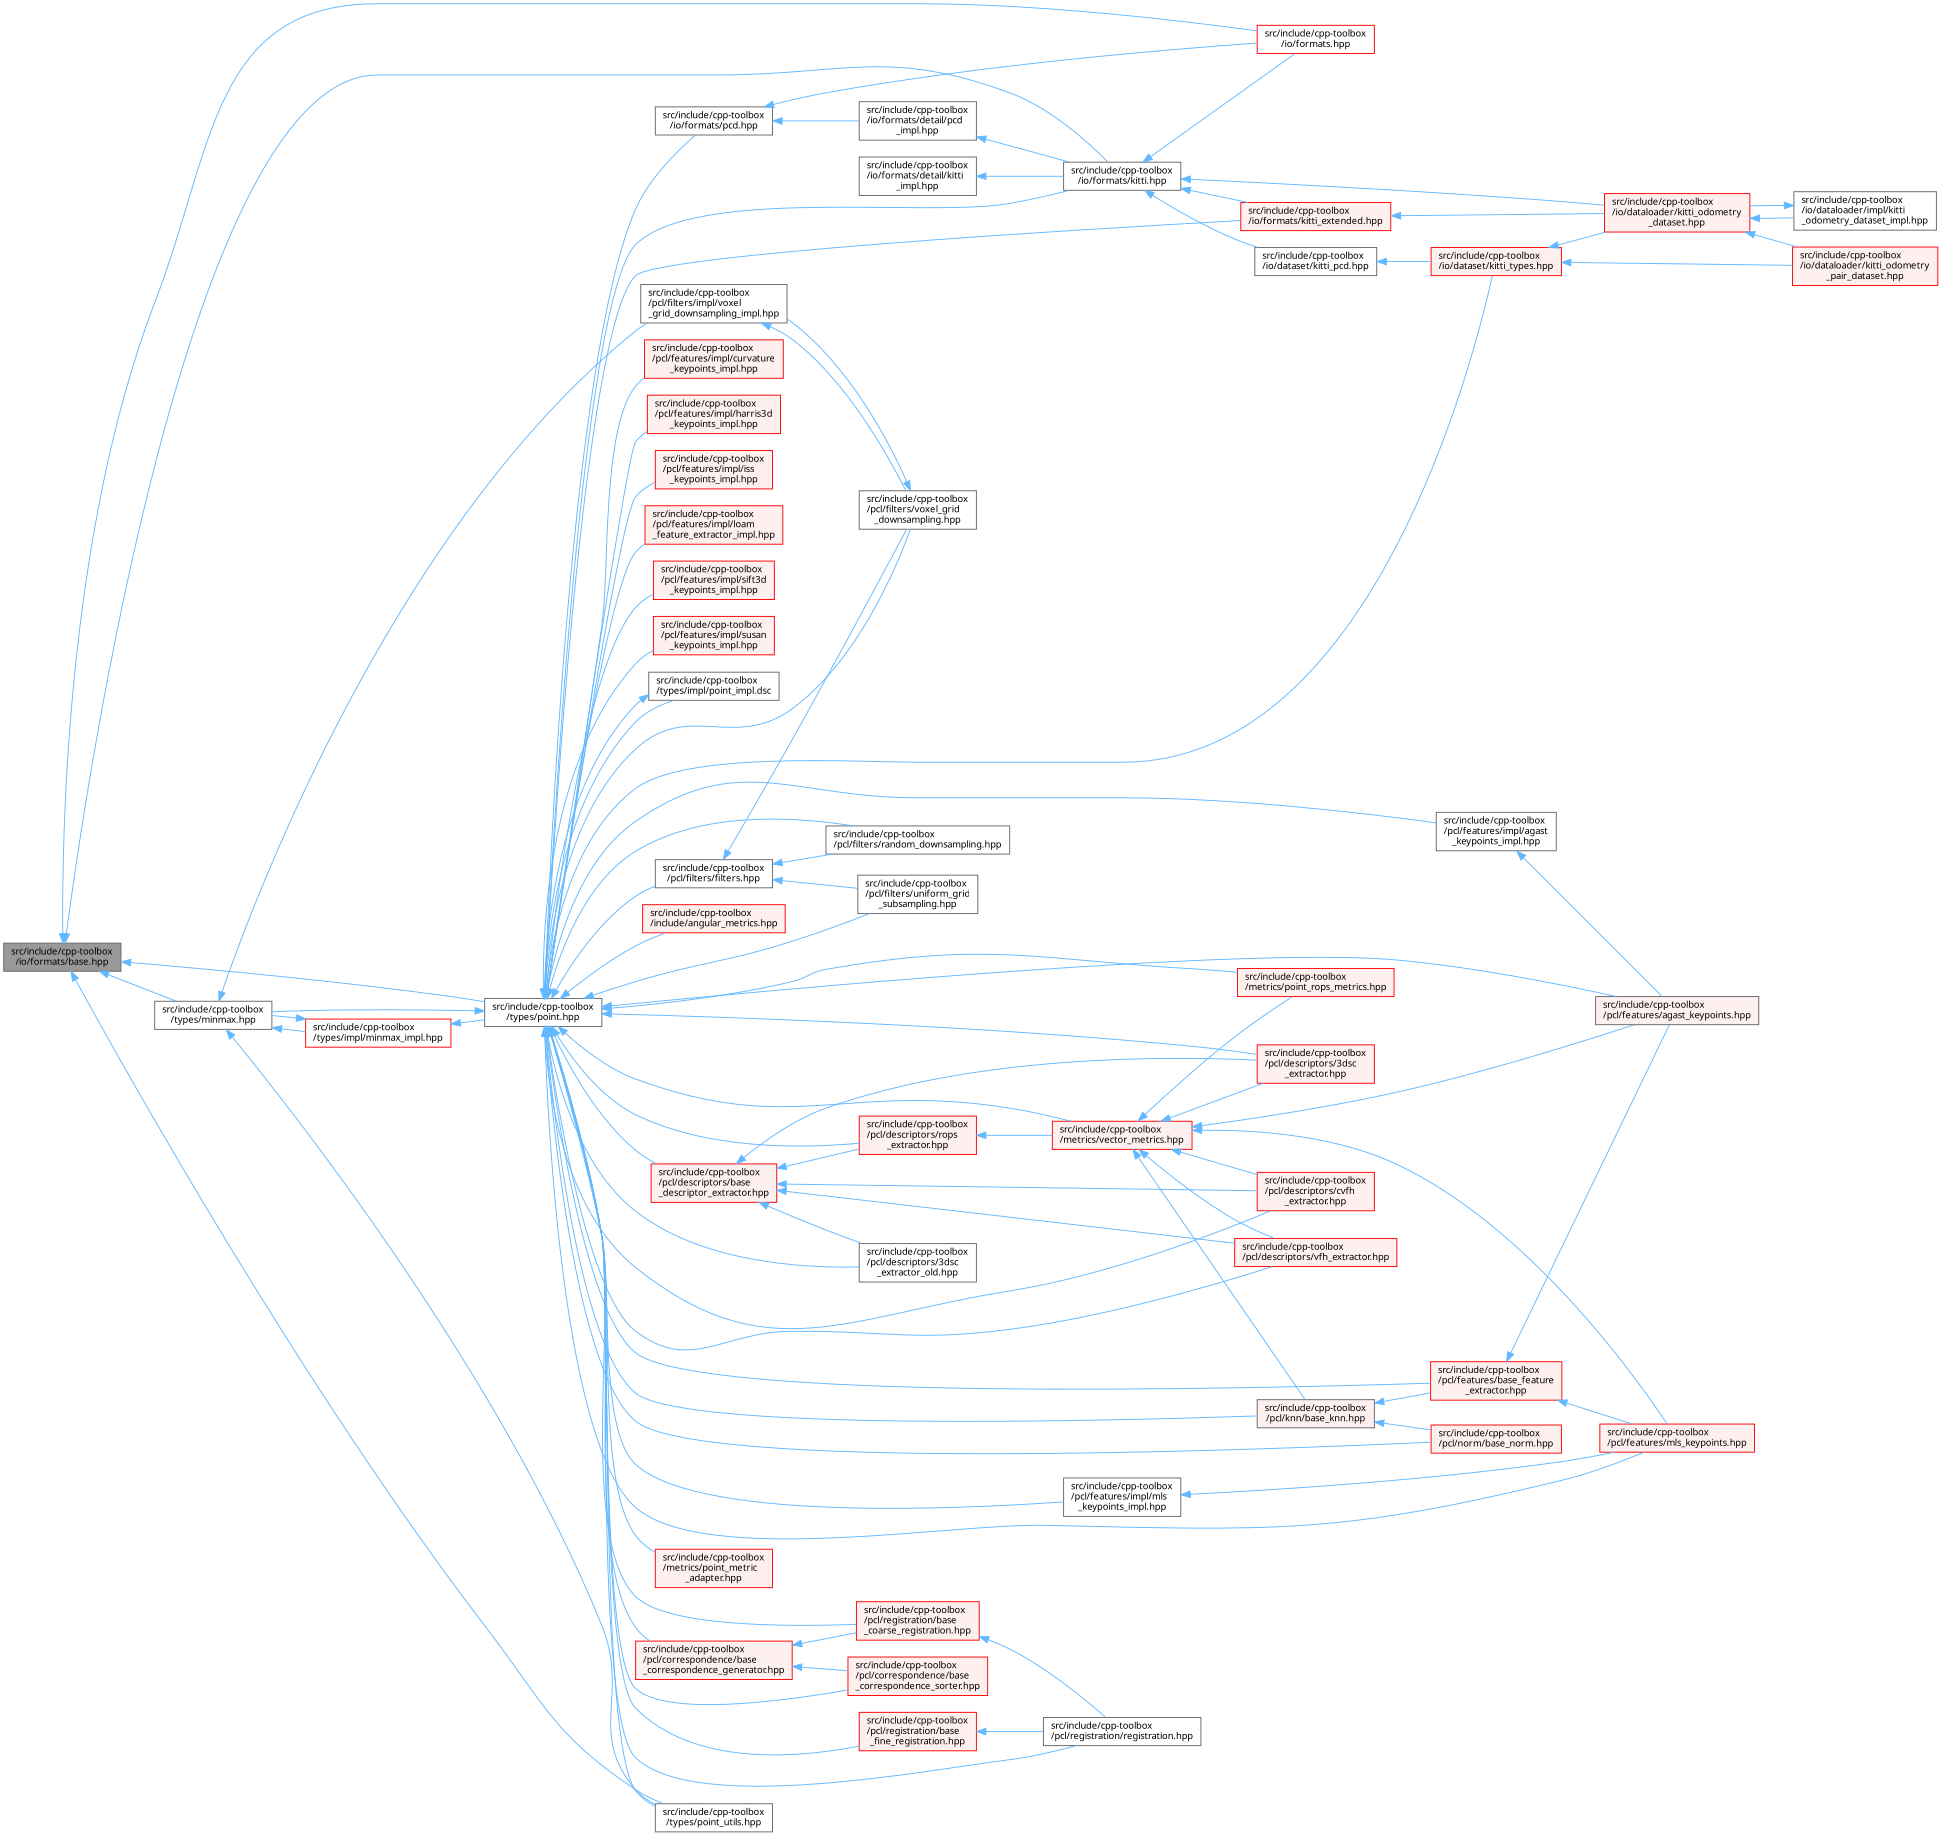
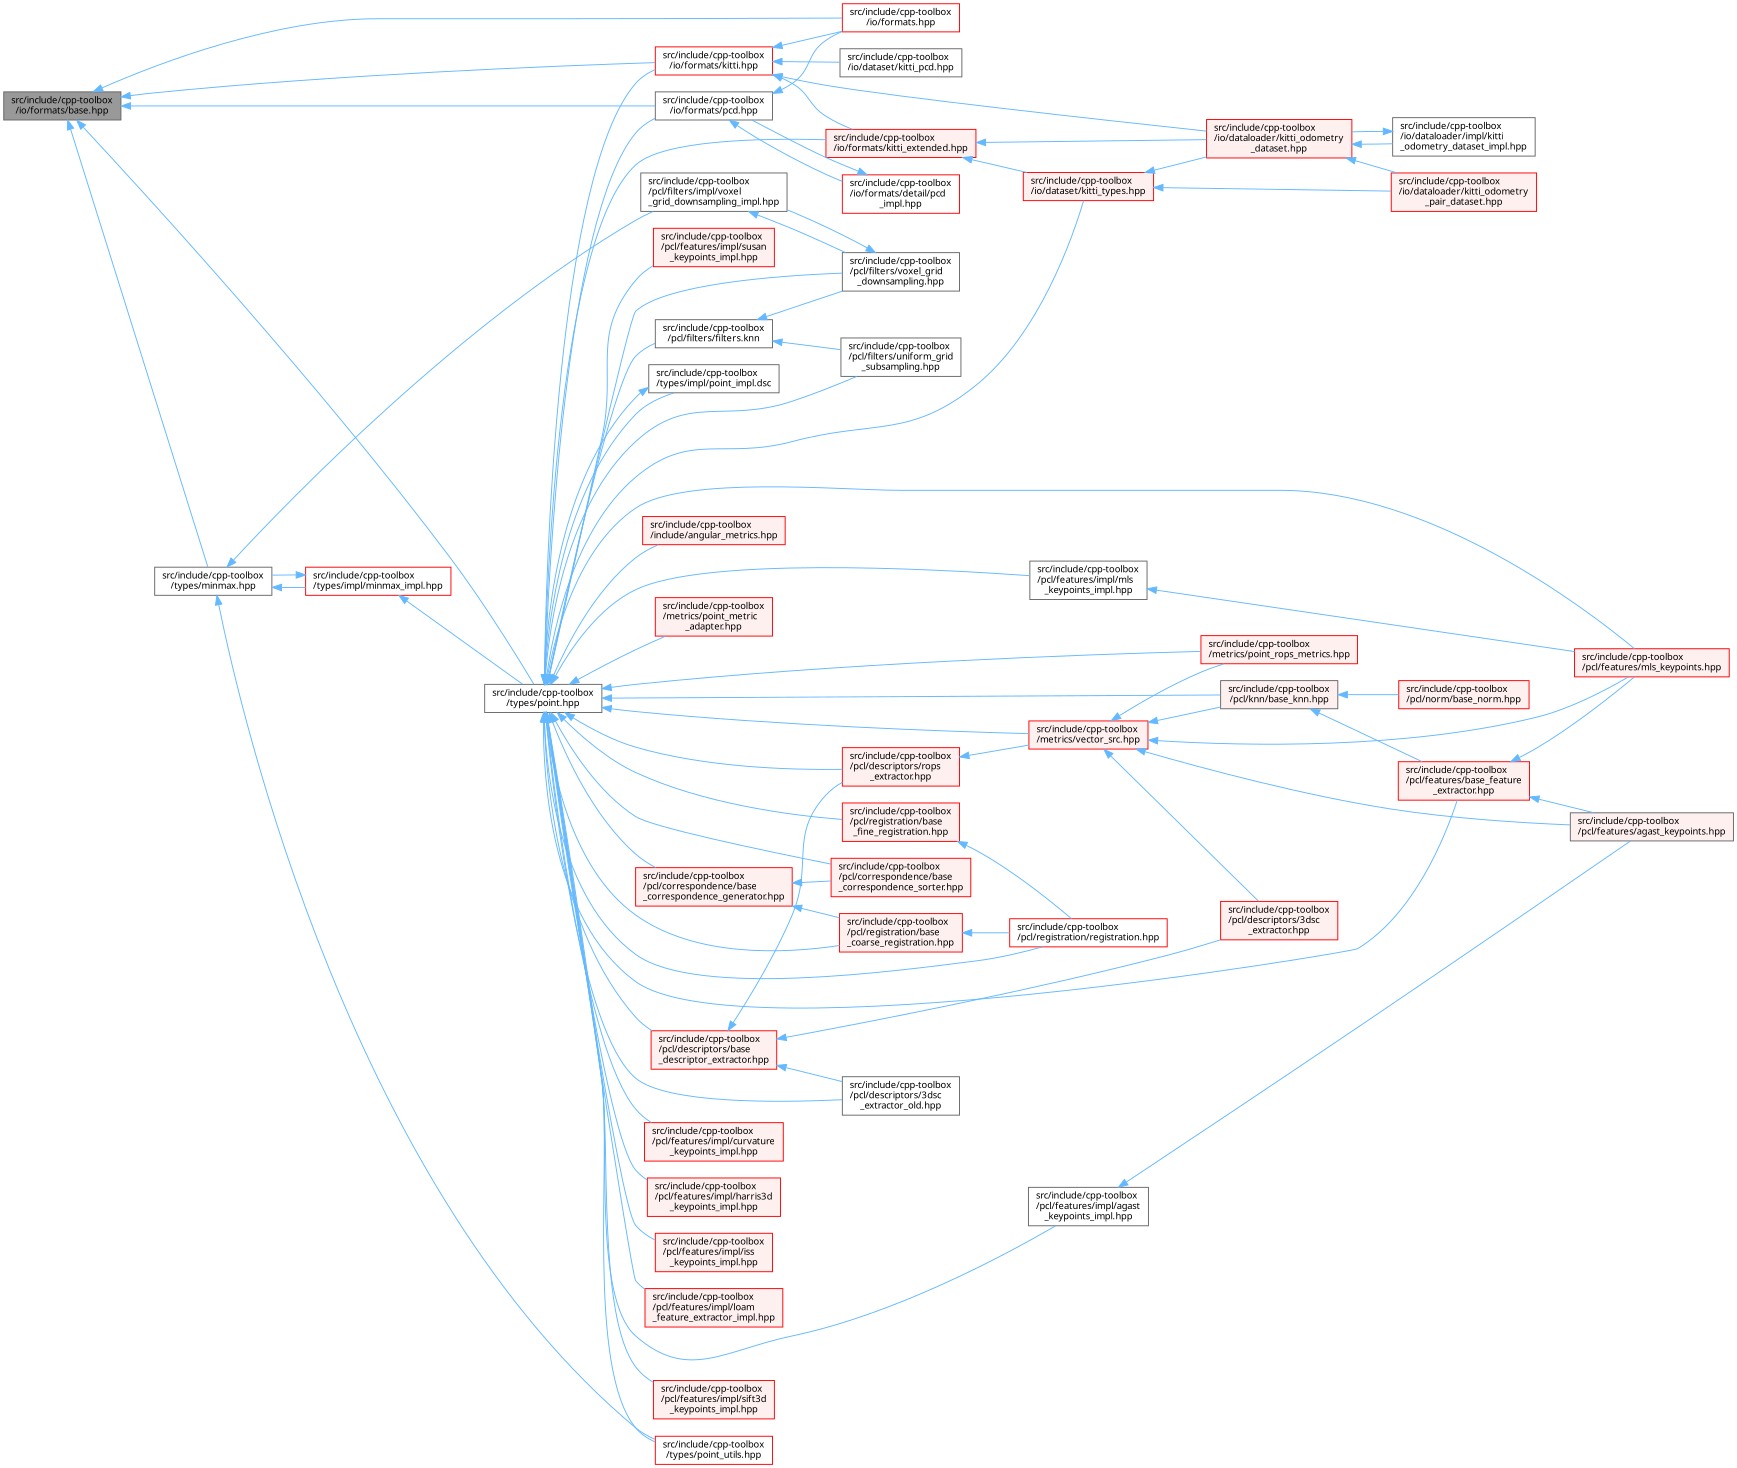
node "src/include/cpp-toolbox /io/formats/detail/pcd _impl.hpp": color grey40 -> red
edge "src/include/cpp-toolbox /io/formats/kitti.hpp" -> "src/include/cpp-toolbox /io/formats/detail/pcd _impl.hpp": now "src/include/cpp-toolbox /io/formats/pcd.hpp" -> "src/include/cpp-toolbox /io/formats/detail/pcd _impl.hpp"
node "src/include/cpp-toolbox /io/formats/detail/kitti _impl.hpp": removed
node "src/include/cpp-toolbox /io/formats/kitti.hpp": color grey40 -> red
edge "src/include/cpp-toolbox /io/dataset/kitti_types.hpp" -> "src/include/cpp-toolbox /io/dataset/kitti_pcd.hpp": now "src/include/cpp-toolbox /io/dataset/kitti_types.hpp" -> "src/include/cpp-toolbox /io/formats/kitti_extended.hpp"
node "src/include/cpp-toolbox /pcl/filters/random_downsampling.hpp": removed
node "src/include/cpp-toolbox /pcl/filters/filters.hpp": label "src/include/cpp-toolbox /pcl/filters/filters.hpp" -> "src/include/cpp-toolbox /pcl/filters/filters.knn"
edge "src/include/cpp-toolbox /pcl/features/agast_keypoints.hpp" -> "src/include/cpp-toolbox /types/point.hpp": removed
edge "src/include/cpp-toolbox /types/minmax.hpp" -> "src/include/cpp-toolbox /types/point.hpp": removed
edge "src/include/cpp-toolbox /pcl/descriptors/3dsc _extractor.hpp" -> "src/include/cpp-toolbox /types/point.hpp": removed
node "src/include/cpp-toolbox /metrics/vector_metrics.hpp": label "src/include/cpp-toolbox /metrics/vector_metrics.hpp" -> "src/include/cpp-toolbox /metrics/vector_src.hpp"
node "src/include/cpp-toolbox /pcl/descriptors/cvfh _extractor.hpp": removed
node "src/include/cpp-toolbox /pcl/descriptors/vfh_extractor.hpp": removed
edge "src/include/cpp-toolbox /types/point_utils.hpp" -> "src/include/cpp-toolbox /io/formats/base.hpp": now "src/include/cpp-toolbox /io/formats/pcd.hpp" -> "src/include/cpp-toolbox /io/formats/base.hpp"
edge "src/include/cpp-toolbox /pcl/norm/base_norm.hpp" -> "src/include/cpp-toolbox /types/point.hpp": removed
node "src/include/cpp-toolbox /pcl/registration/registration.hpp": color grey40 -> red
node "src/include/cpp-toolbox /types/point_utils.hpp": color grey40 -> red
